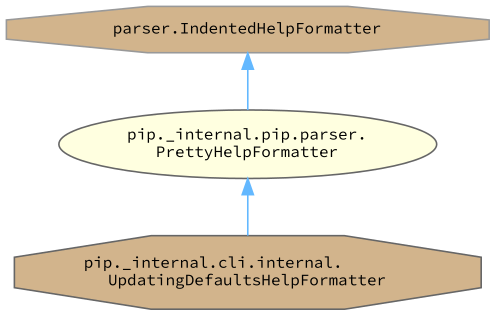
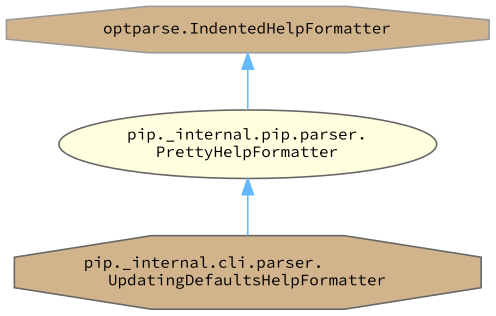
node "parser.IndentedHelpFormatter": label "parser.IndentedHelpFormatter" -> "optparse.IndentedHelpFormatter"
node "pip._internal.cli.internal. UpdatingDefaultsHelpFormatter": label "pip._internal.cli.internal. UpdatingDefaultsHelpFormatter" -> "pip._internal.cli.parser. UpdatingDefaultsHelpFormatter"
